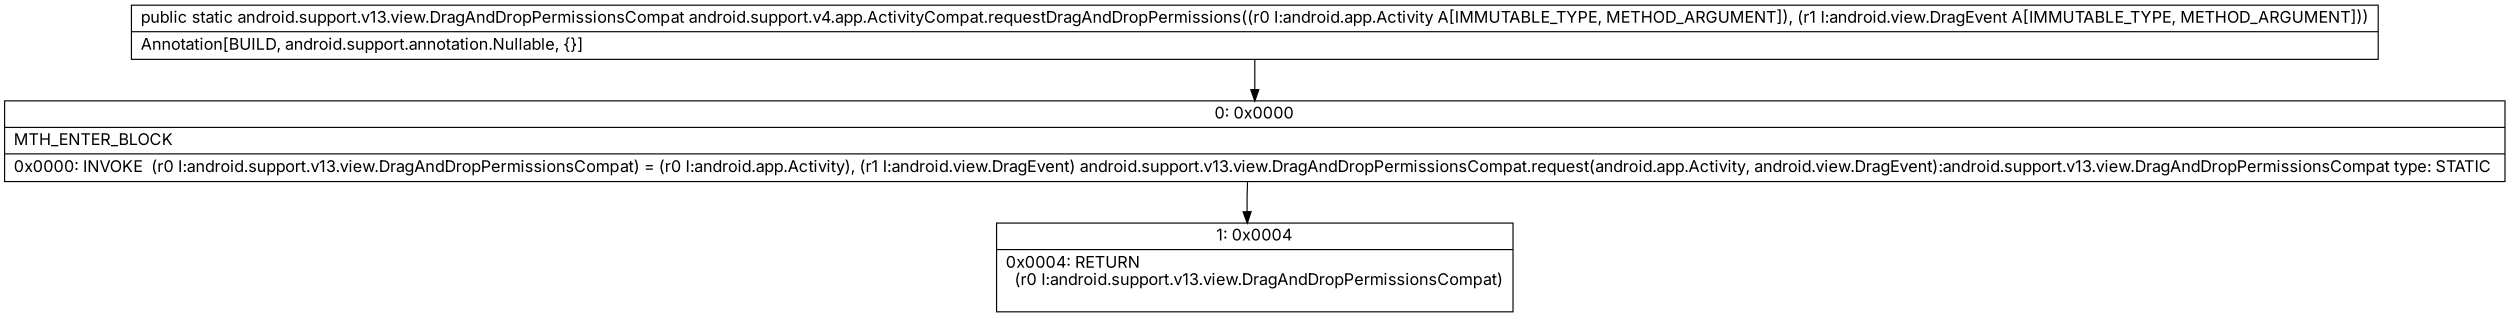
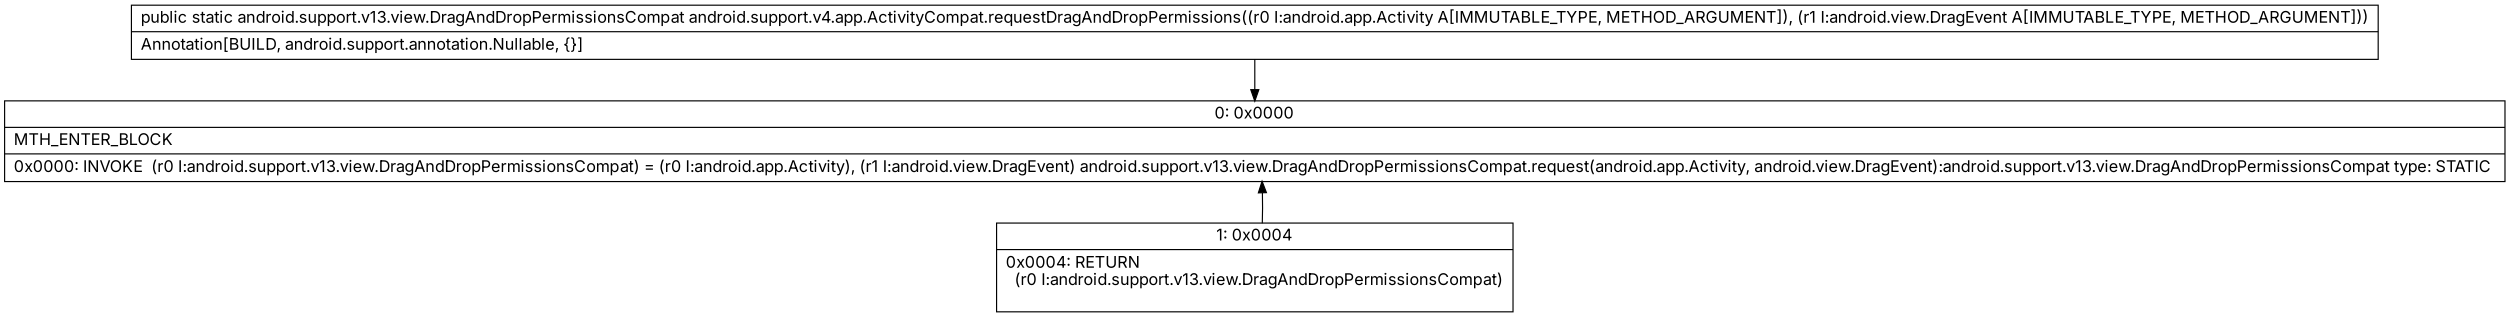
edge "0: 0x0000" -> "1: 0x0004": reversed
